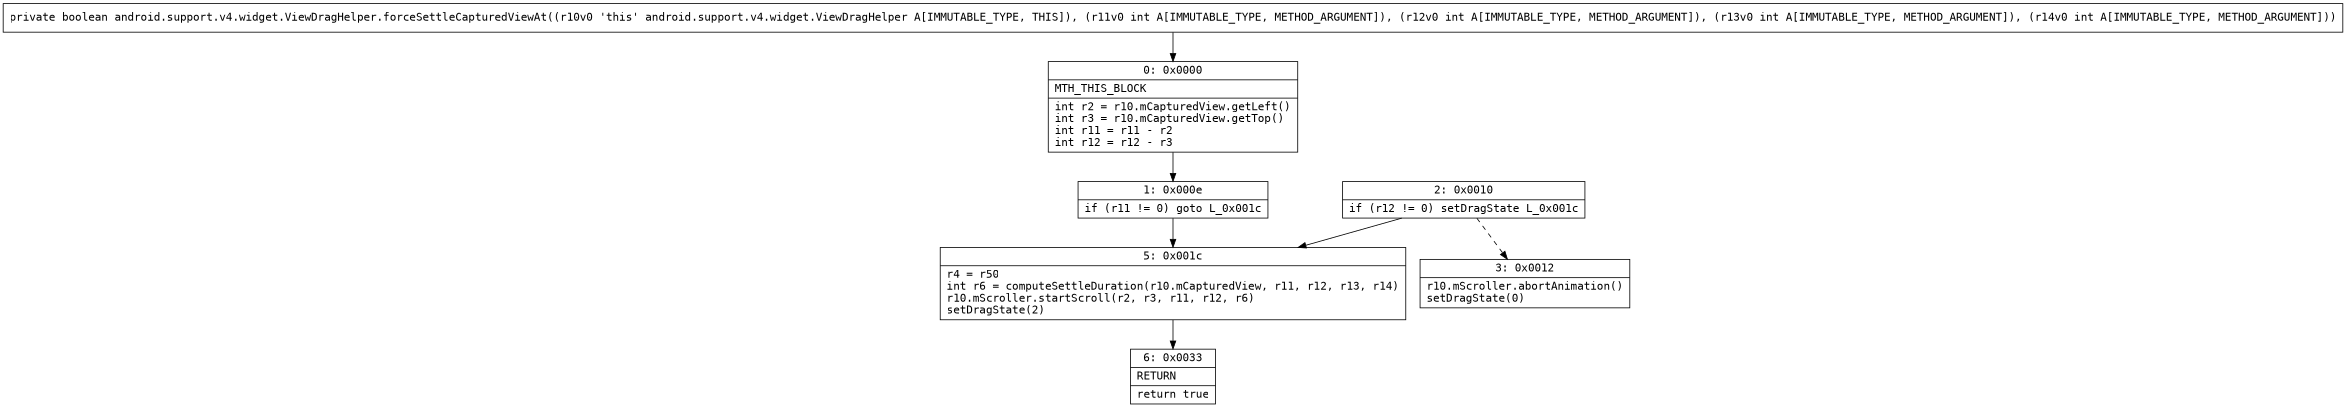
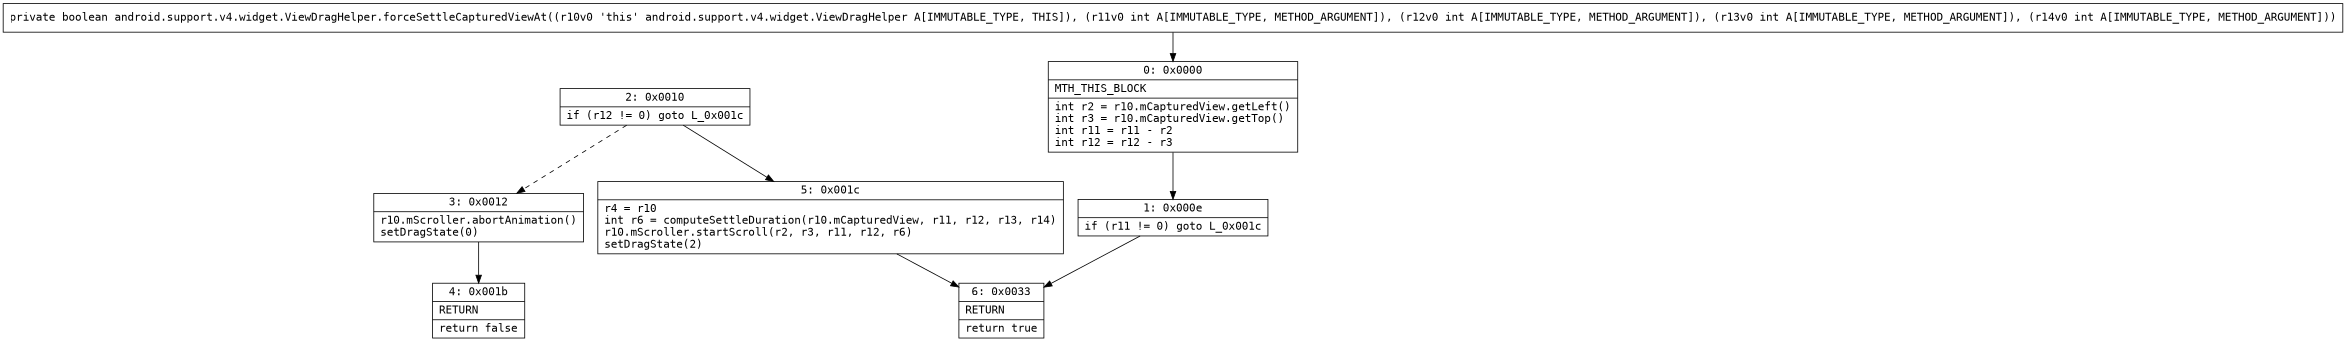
node "2: 0x0010": text "if (r12 != 0) setDragState L_0x001c" -> "if (r12 != 0) goto L_0x001c"
edge "1: 0x000e" -> "5: 0x001c": now "1: 0x000e" -> "6: 0x0033"
node "5: 0x001c": text "r4 = r50" -> "r4 = r10"
node "4: 0x001b": added
